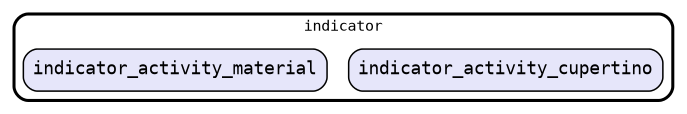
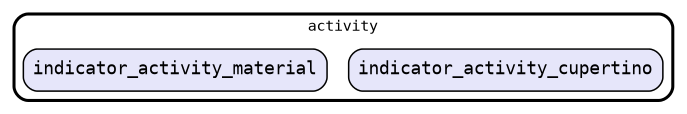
cluster "indicator": label "indicator" -> "activity"
